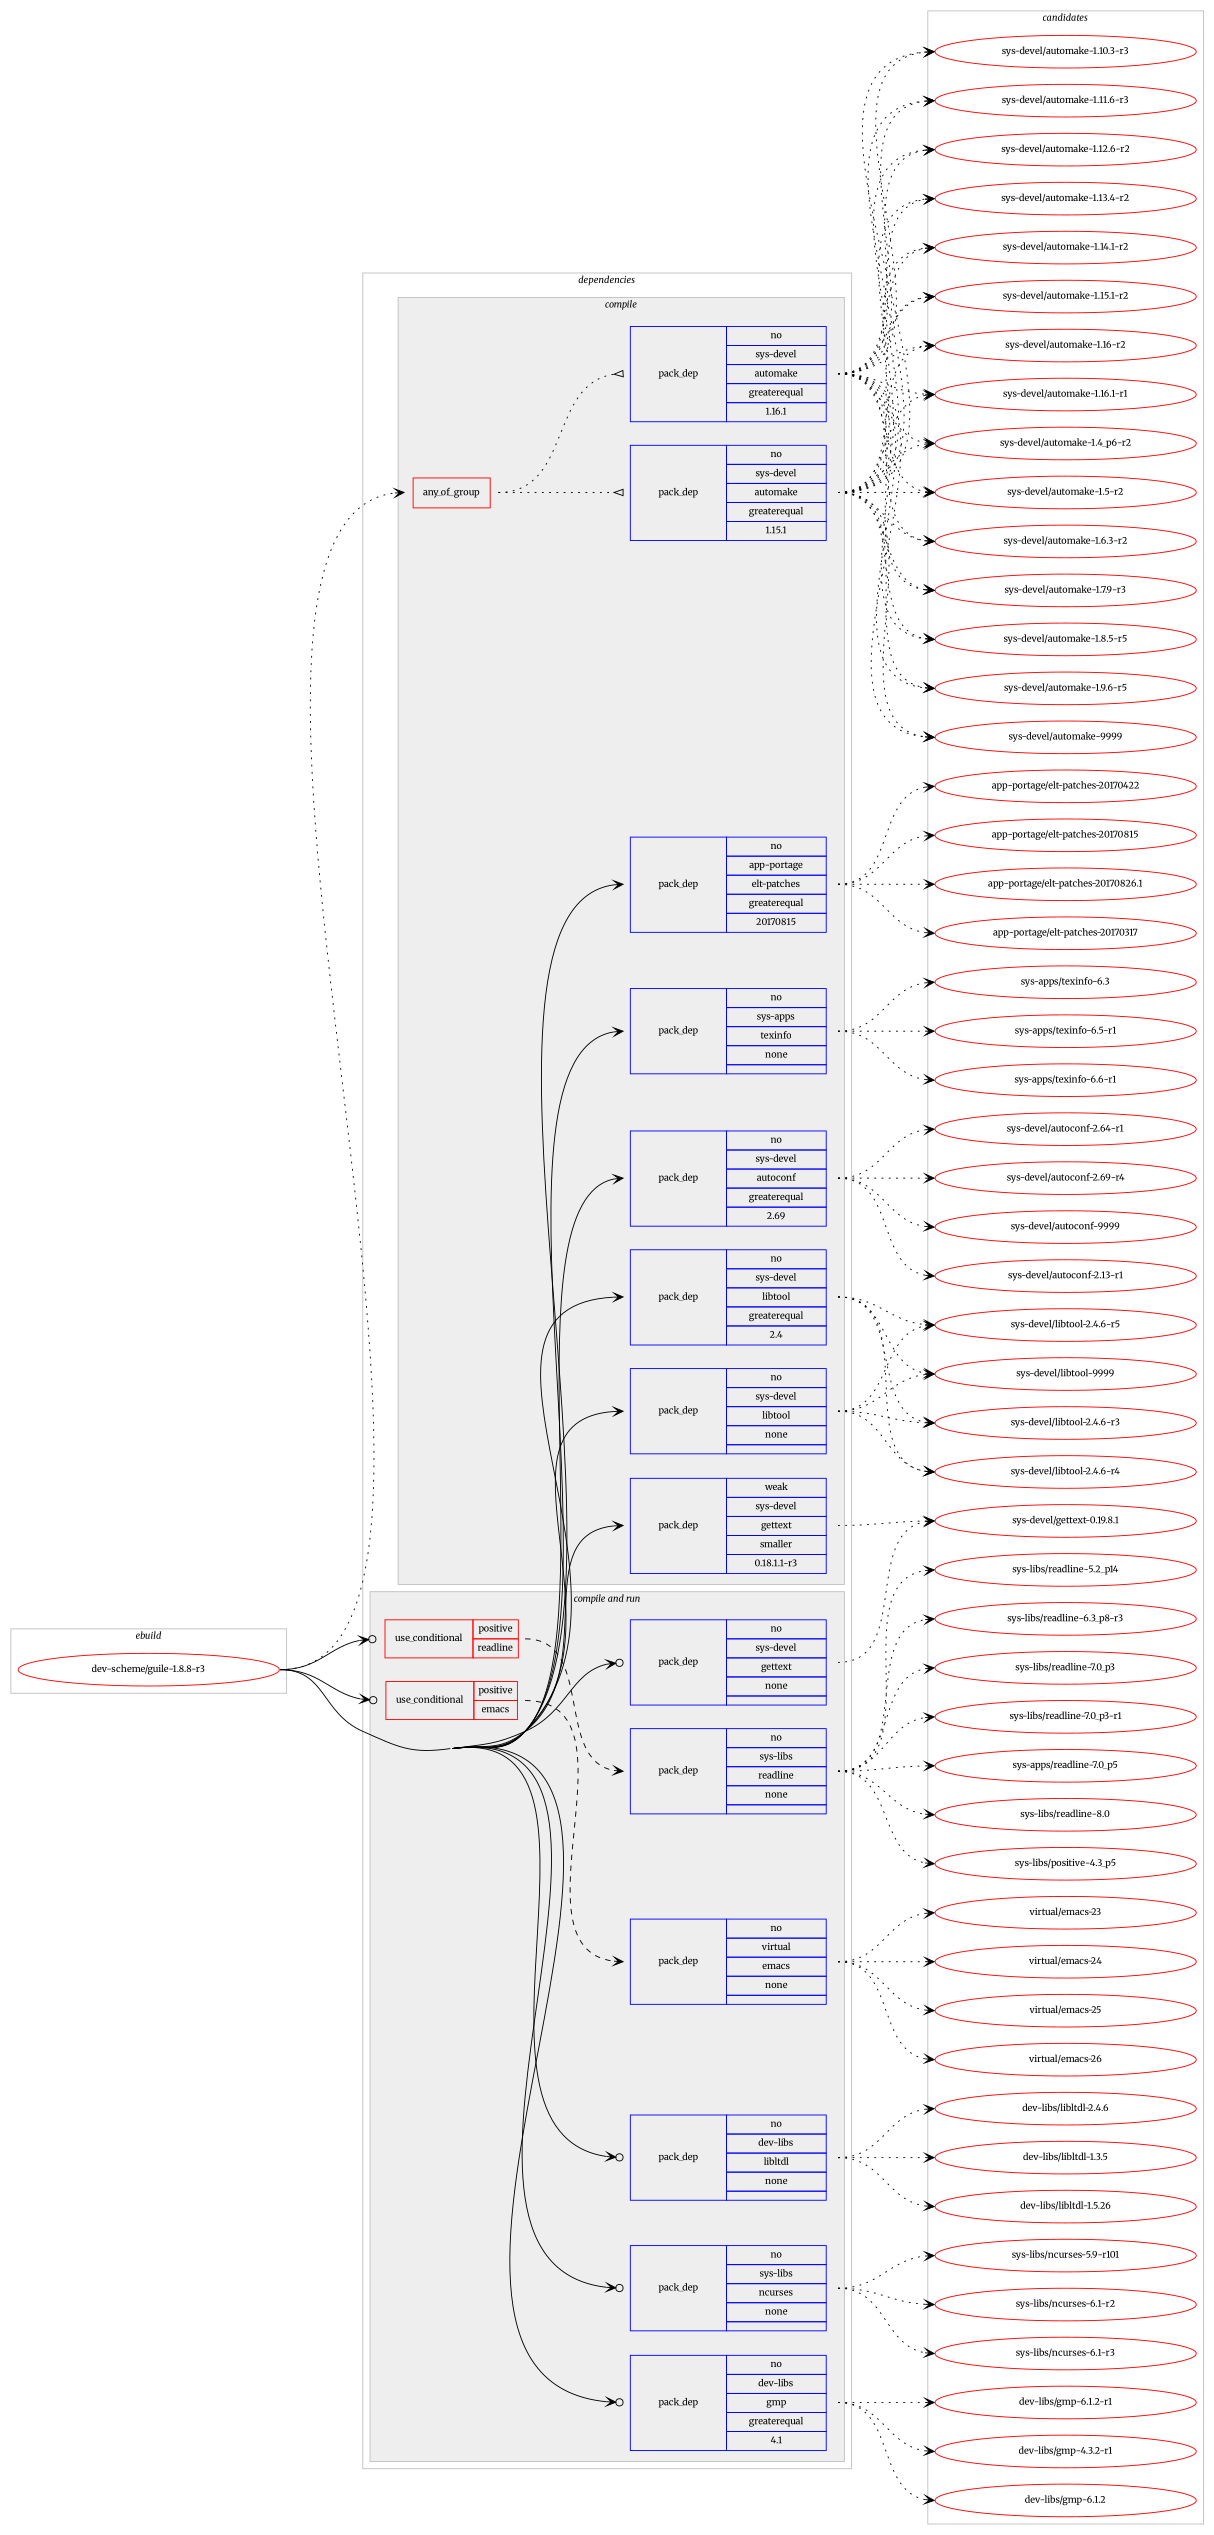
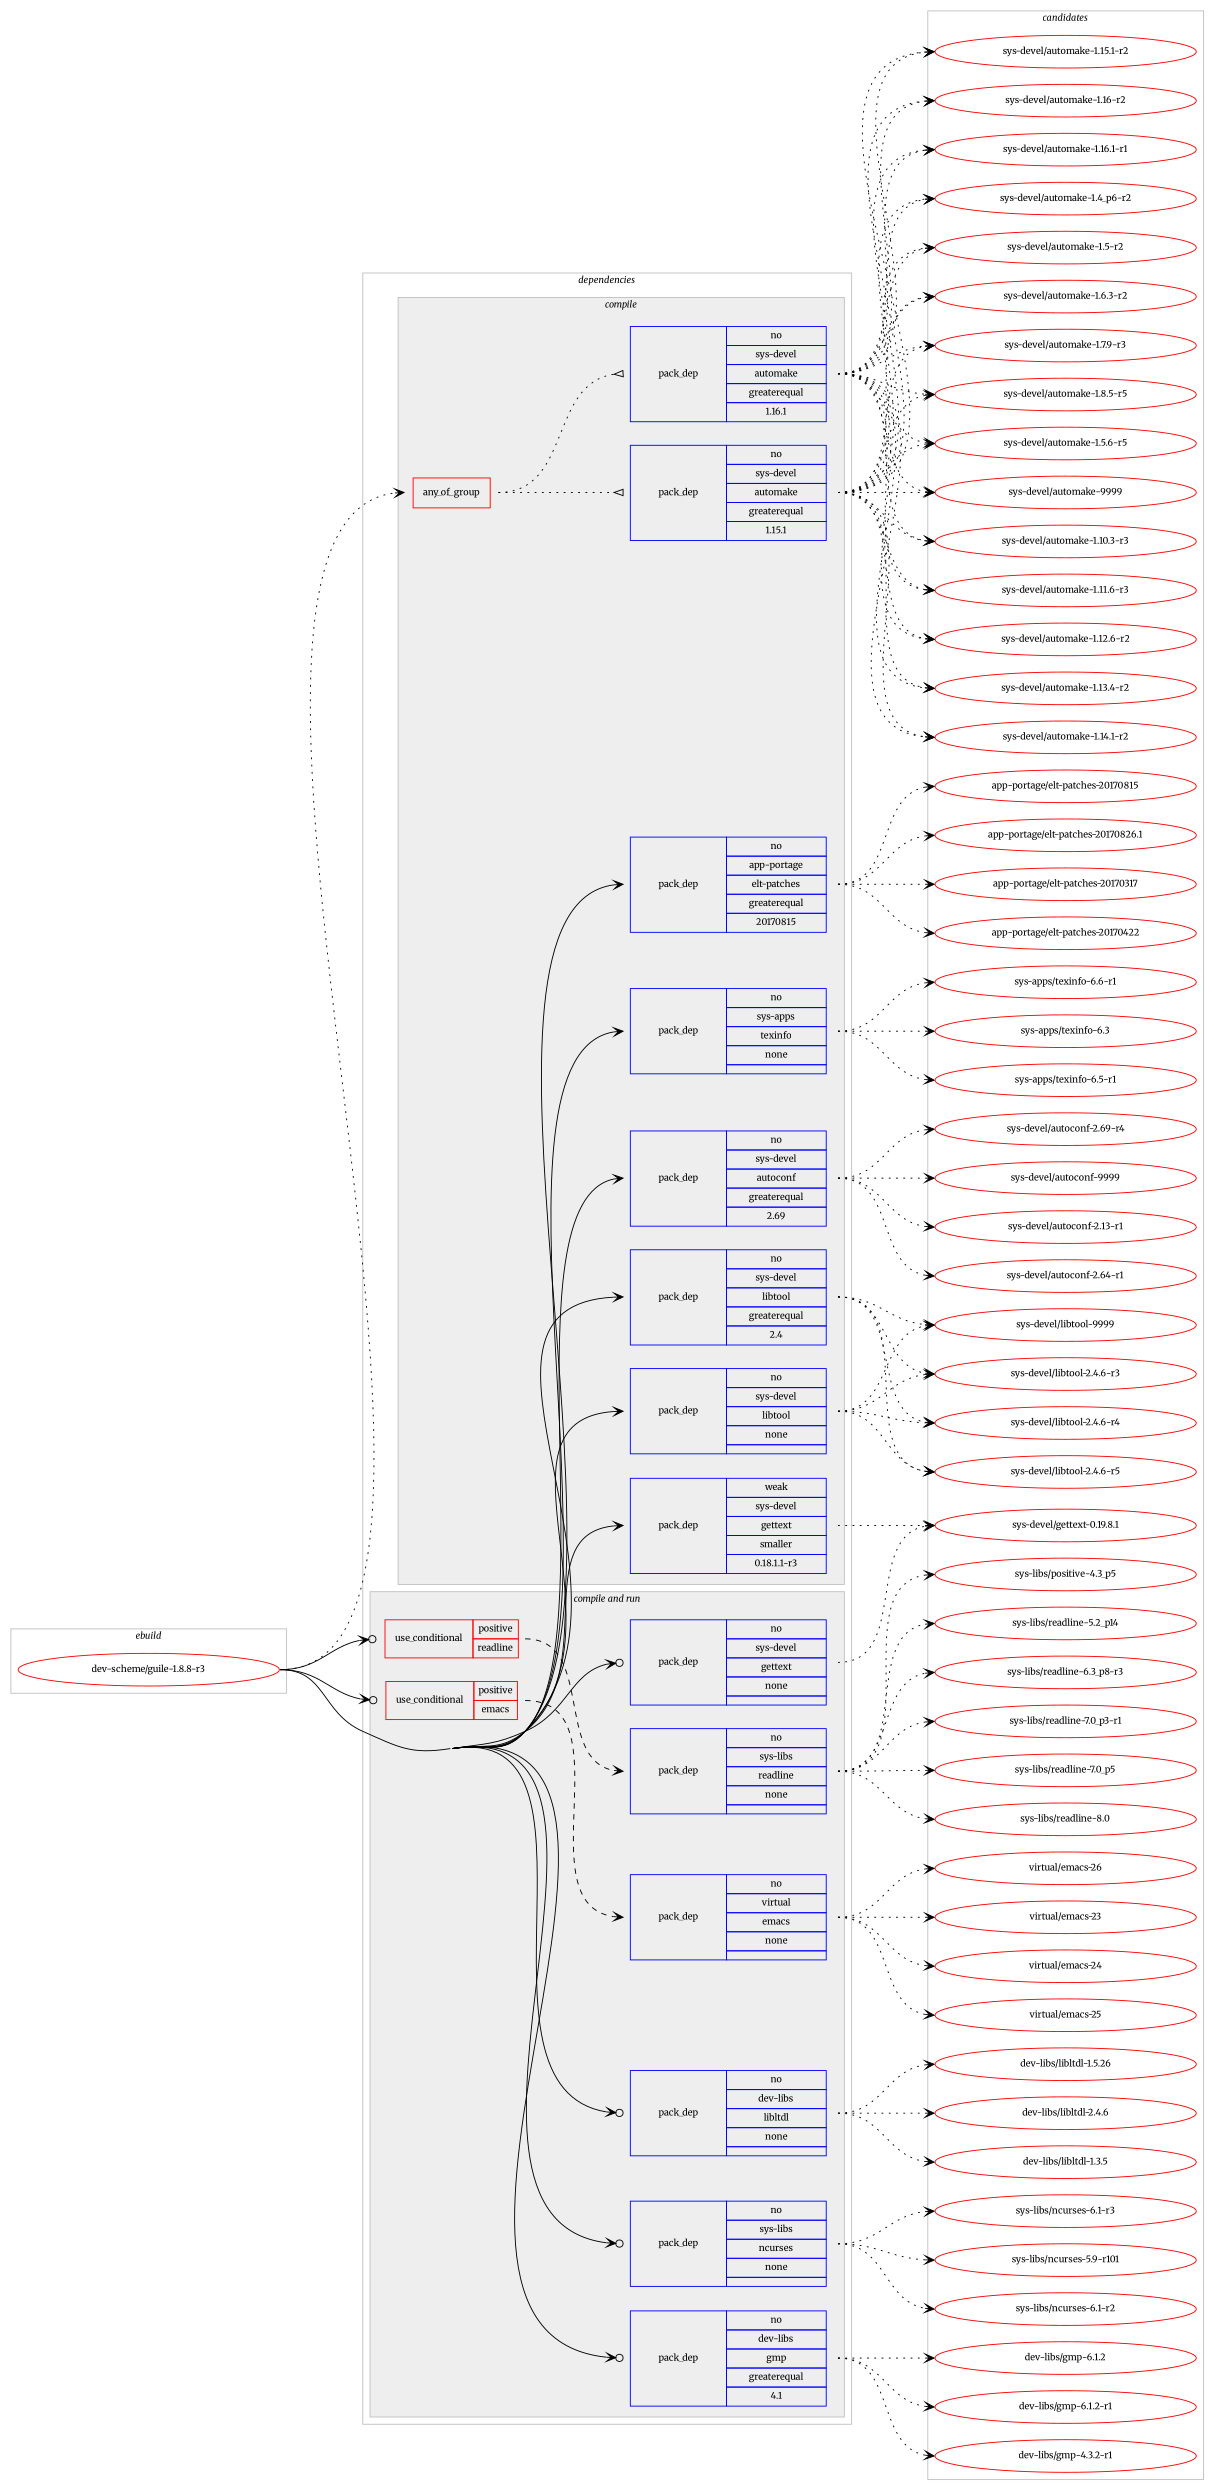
node "sys-devel/automake-1.9.6-r5": label "sys-devel/automake-1.9.6-r5" -> "sys-devel/automake-1.5.6-r5"
node "sys-libs/readline-7.0_p3": removed
node "sys-apps/readline-7.0_p5": label "sys-apps/readline-7.0_p5" -> "sys-libs/readline-7.0_p5"
